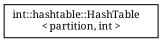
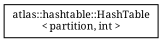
node "int::hashtable::HashTable < partition, int >": label "int::hashtable::HashTable < partition, int >" -> "atlas::hashtable::HashTable < partition, int >"
